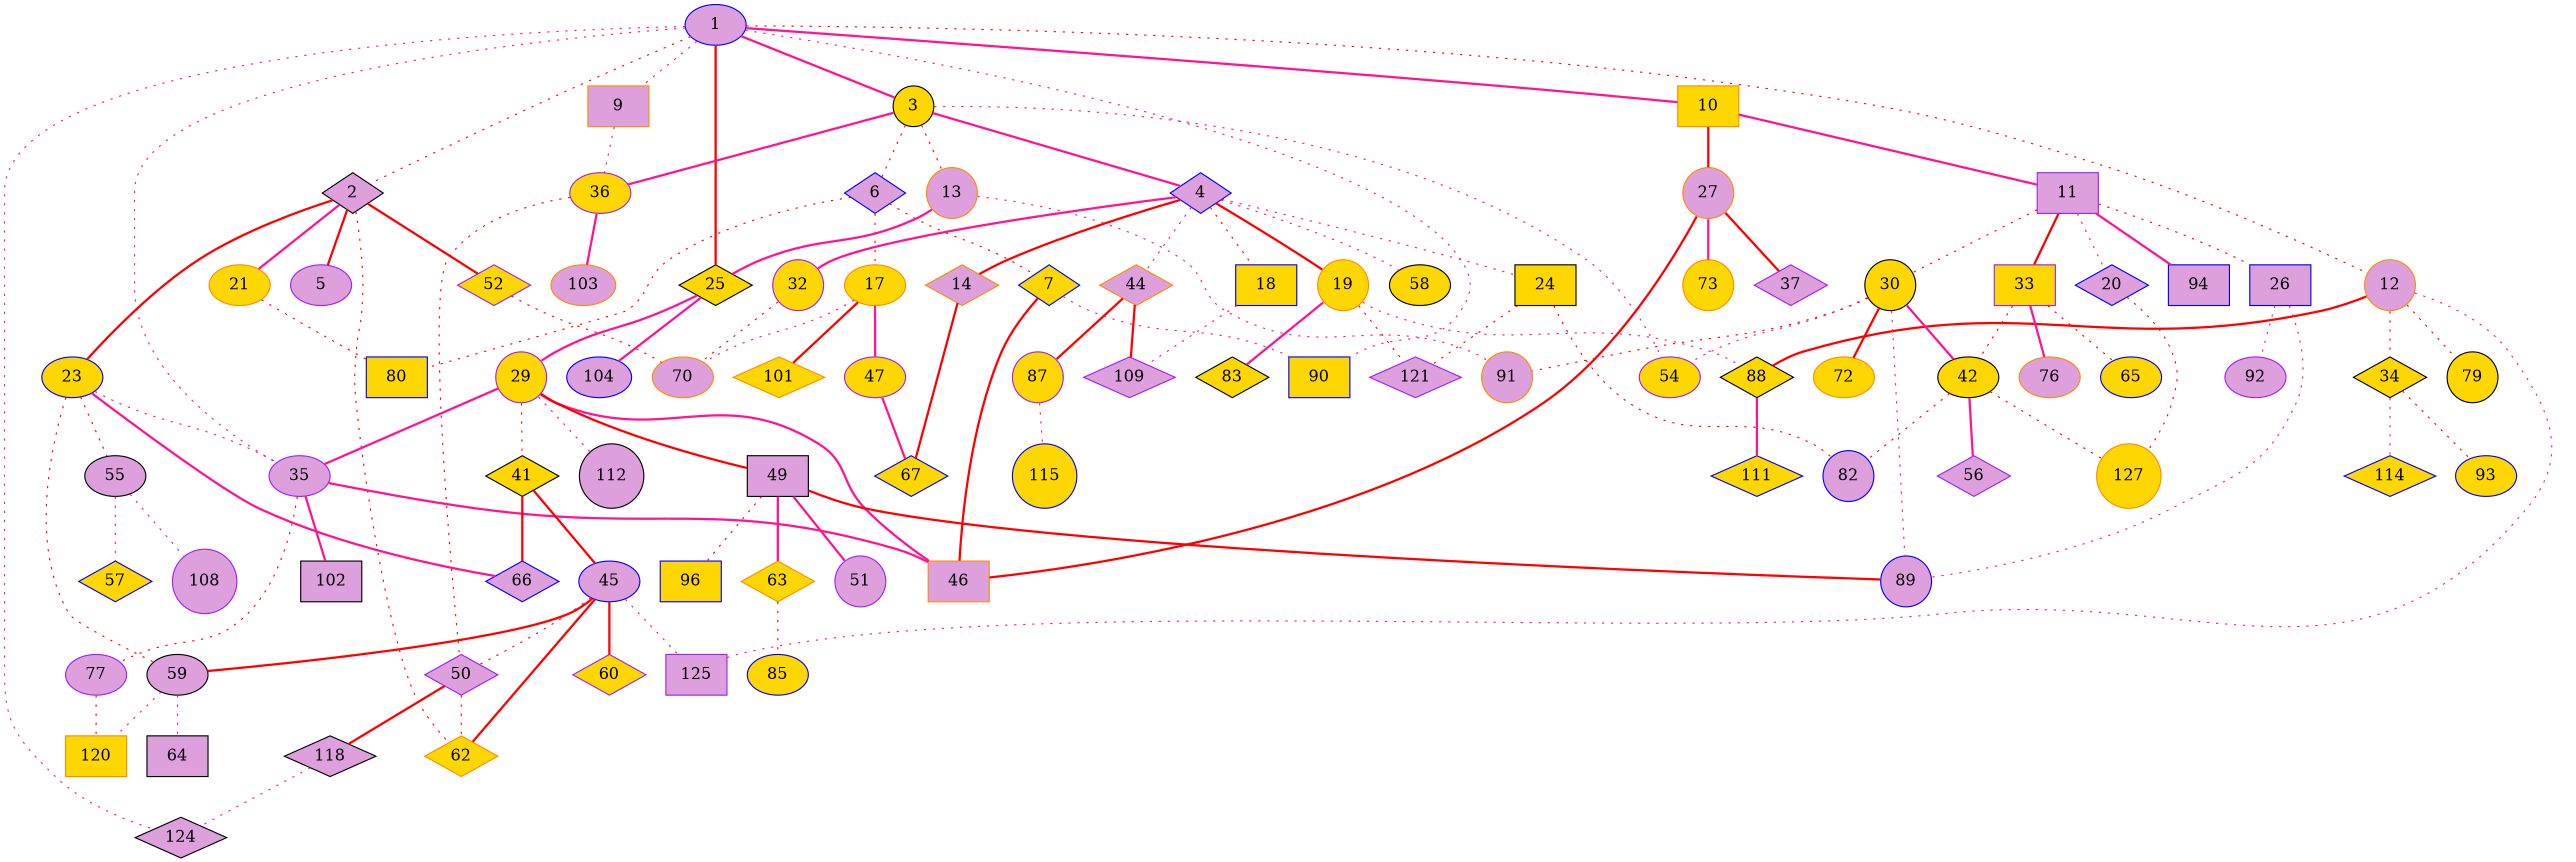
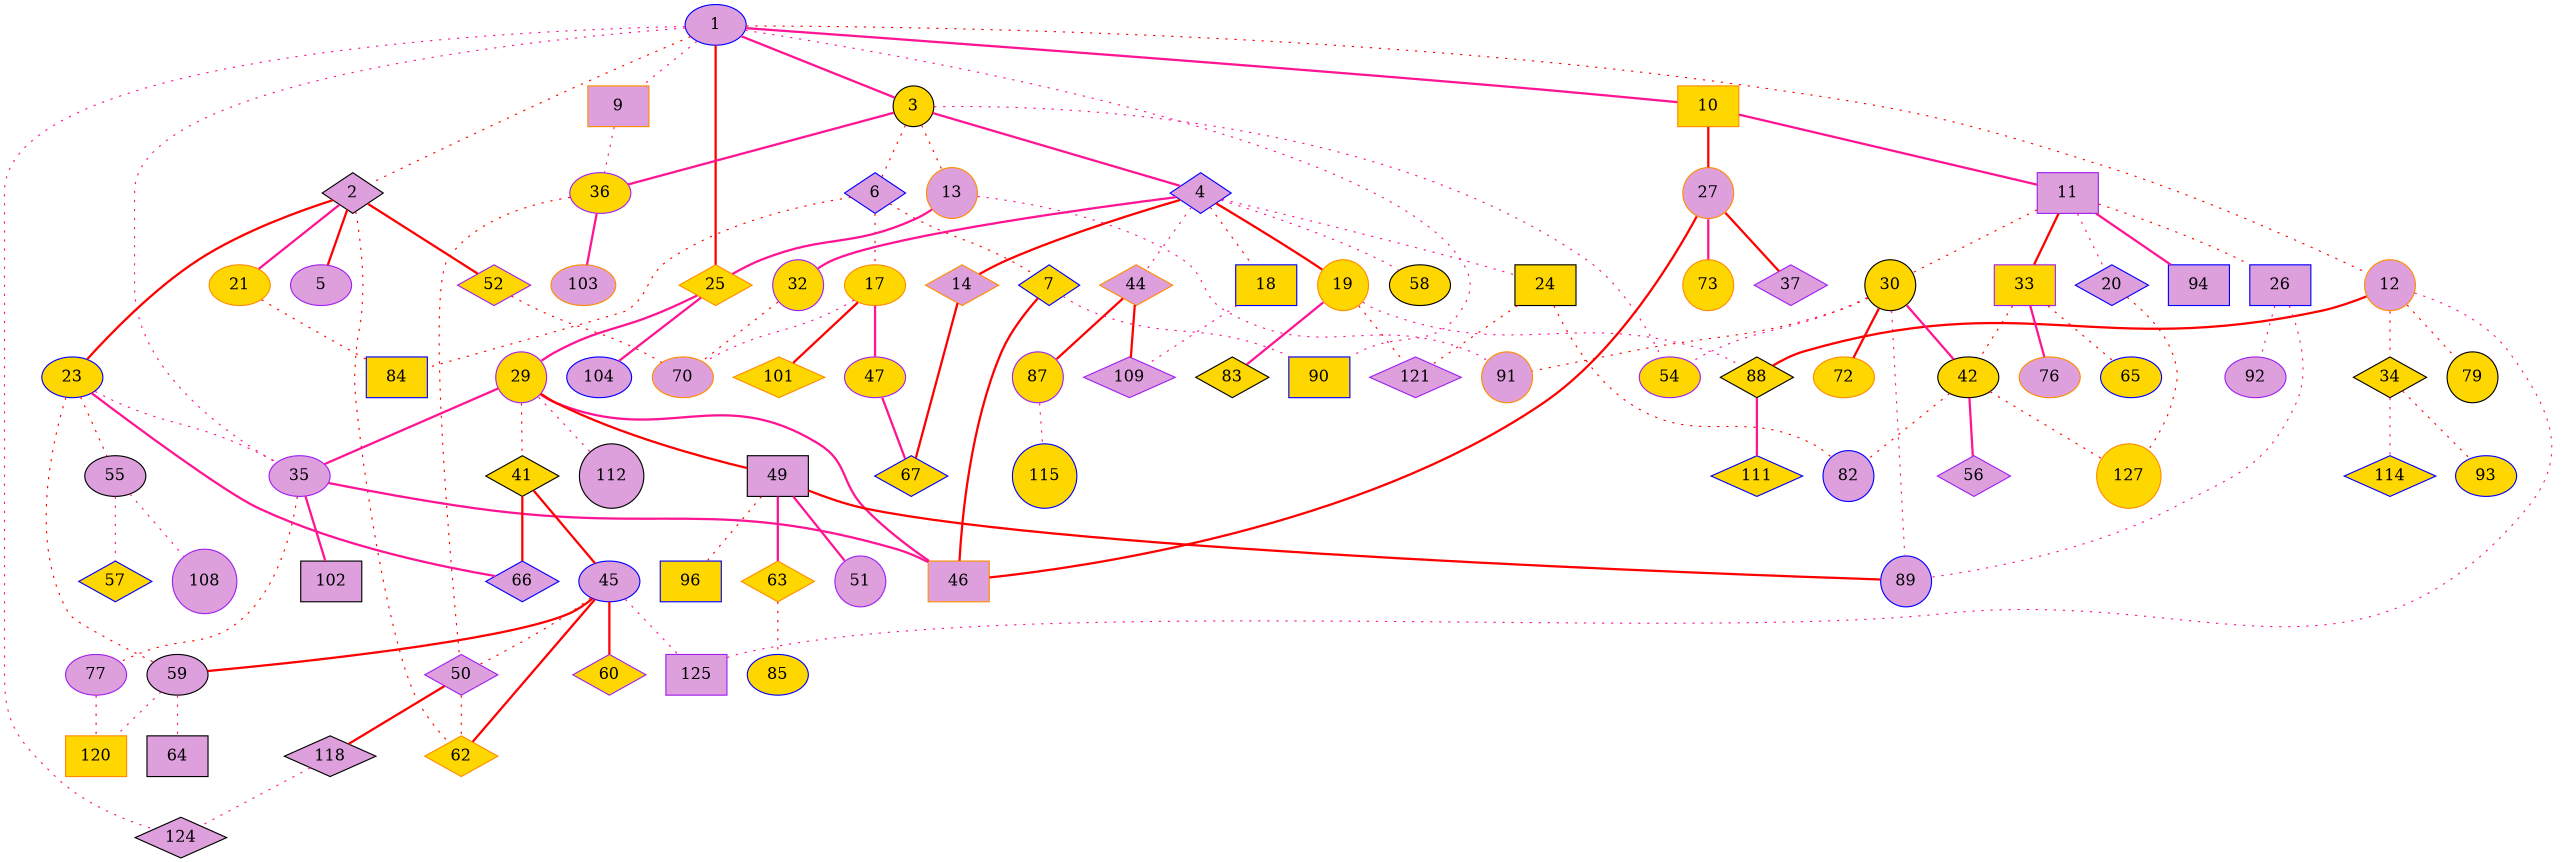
node "25": color black -> darkorange
node "80": label "80" -> "84"
